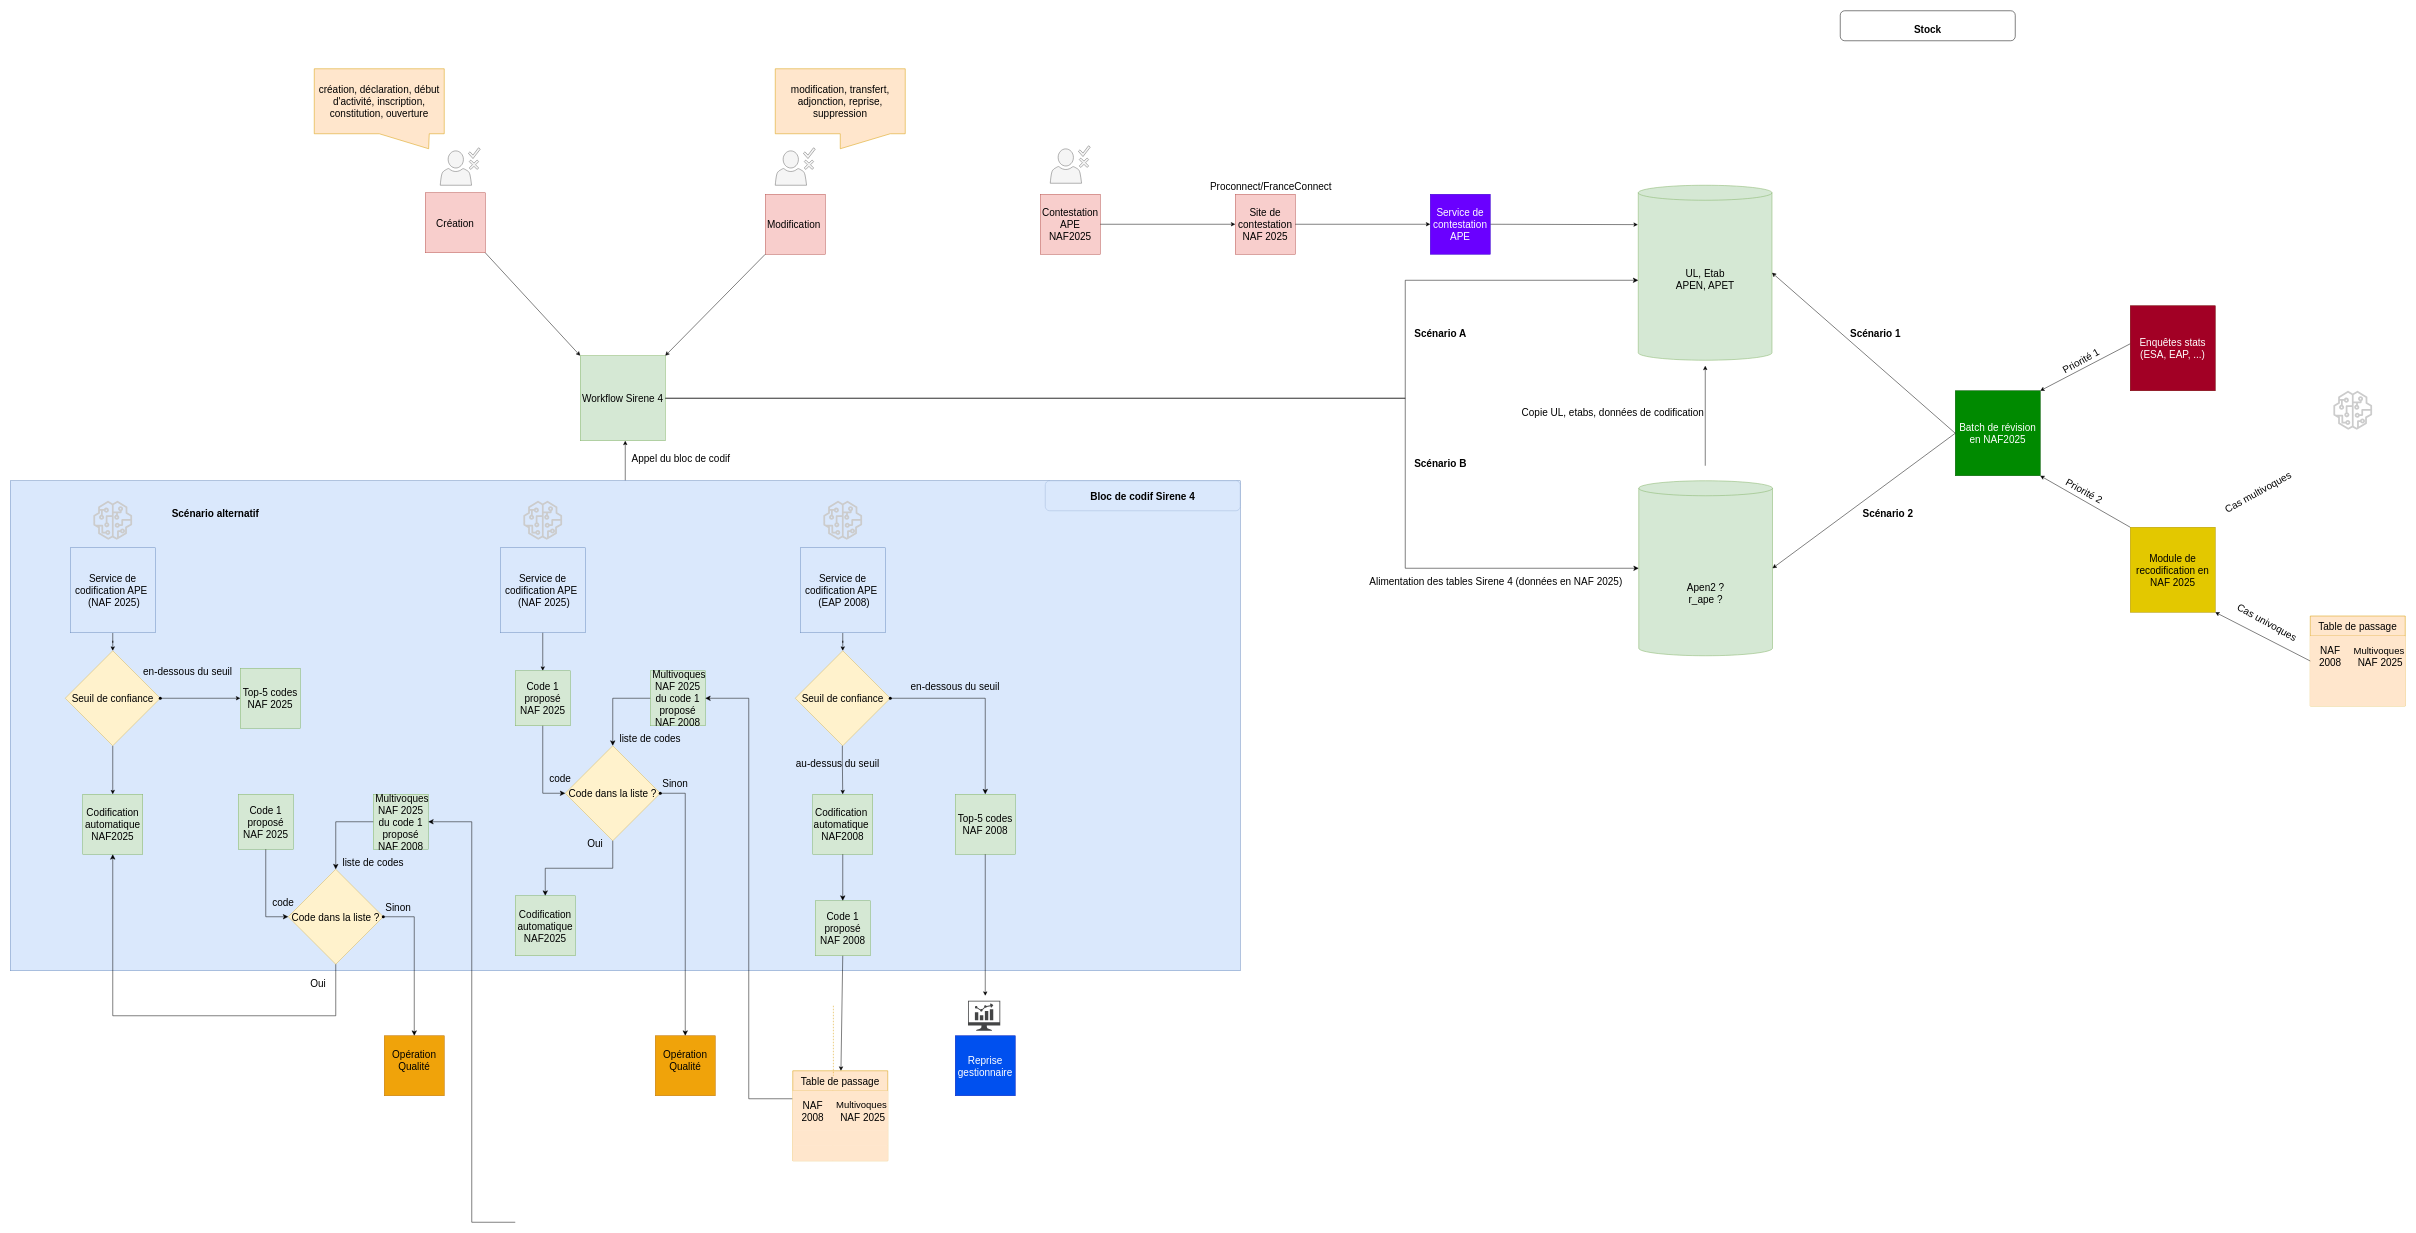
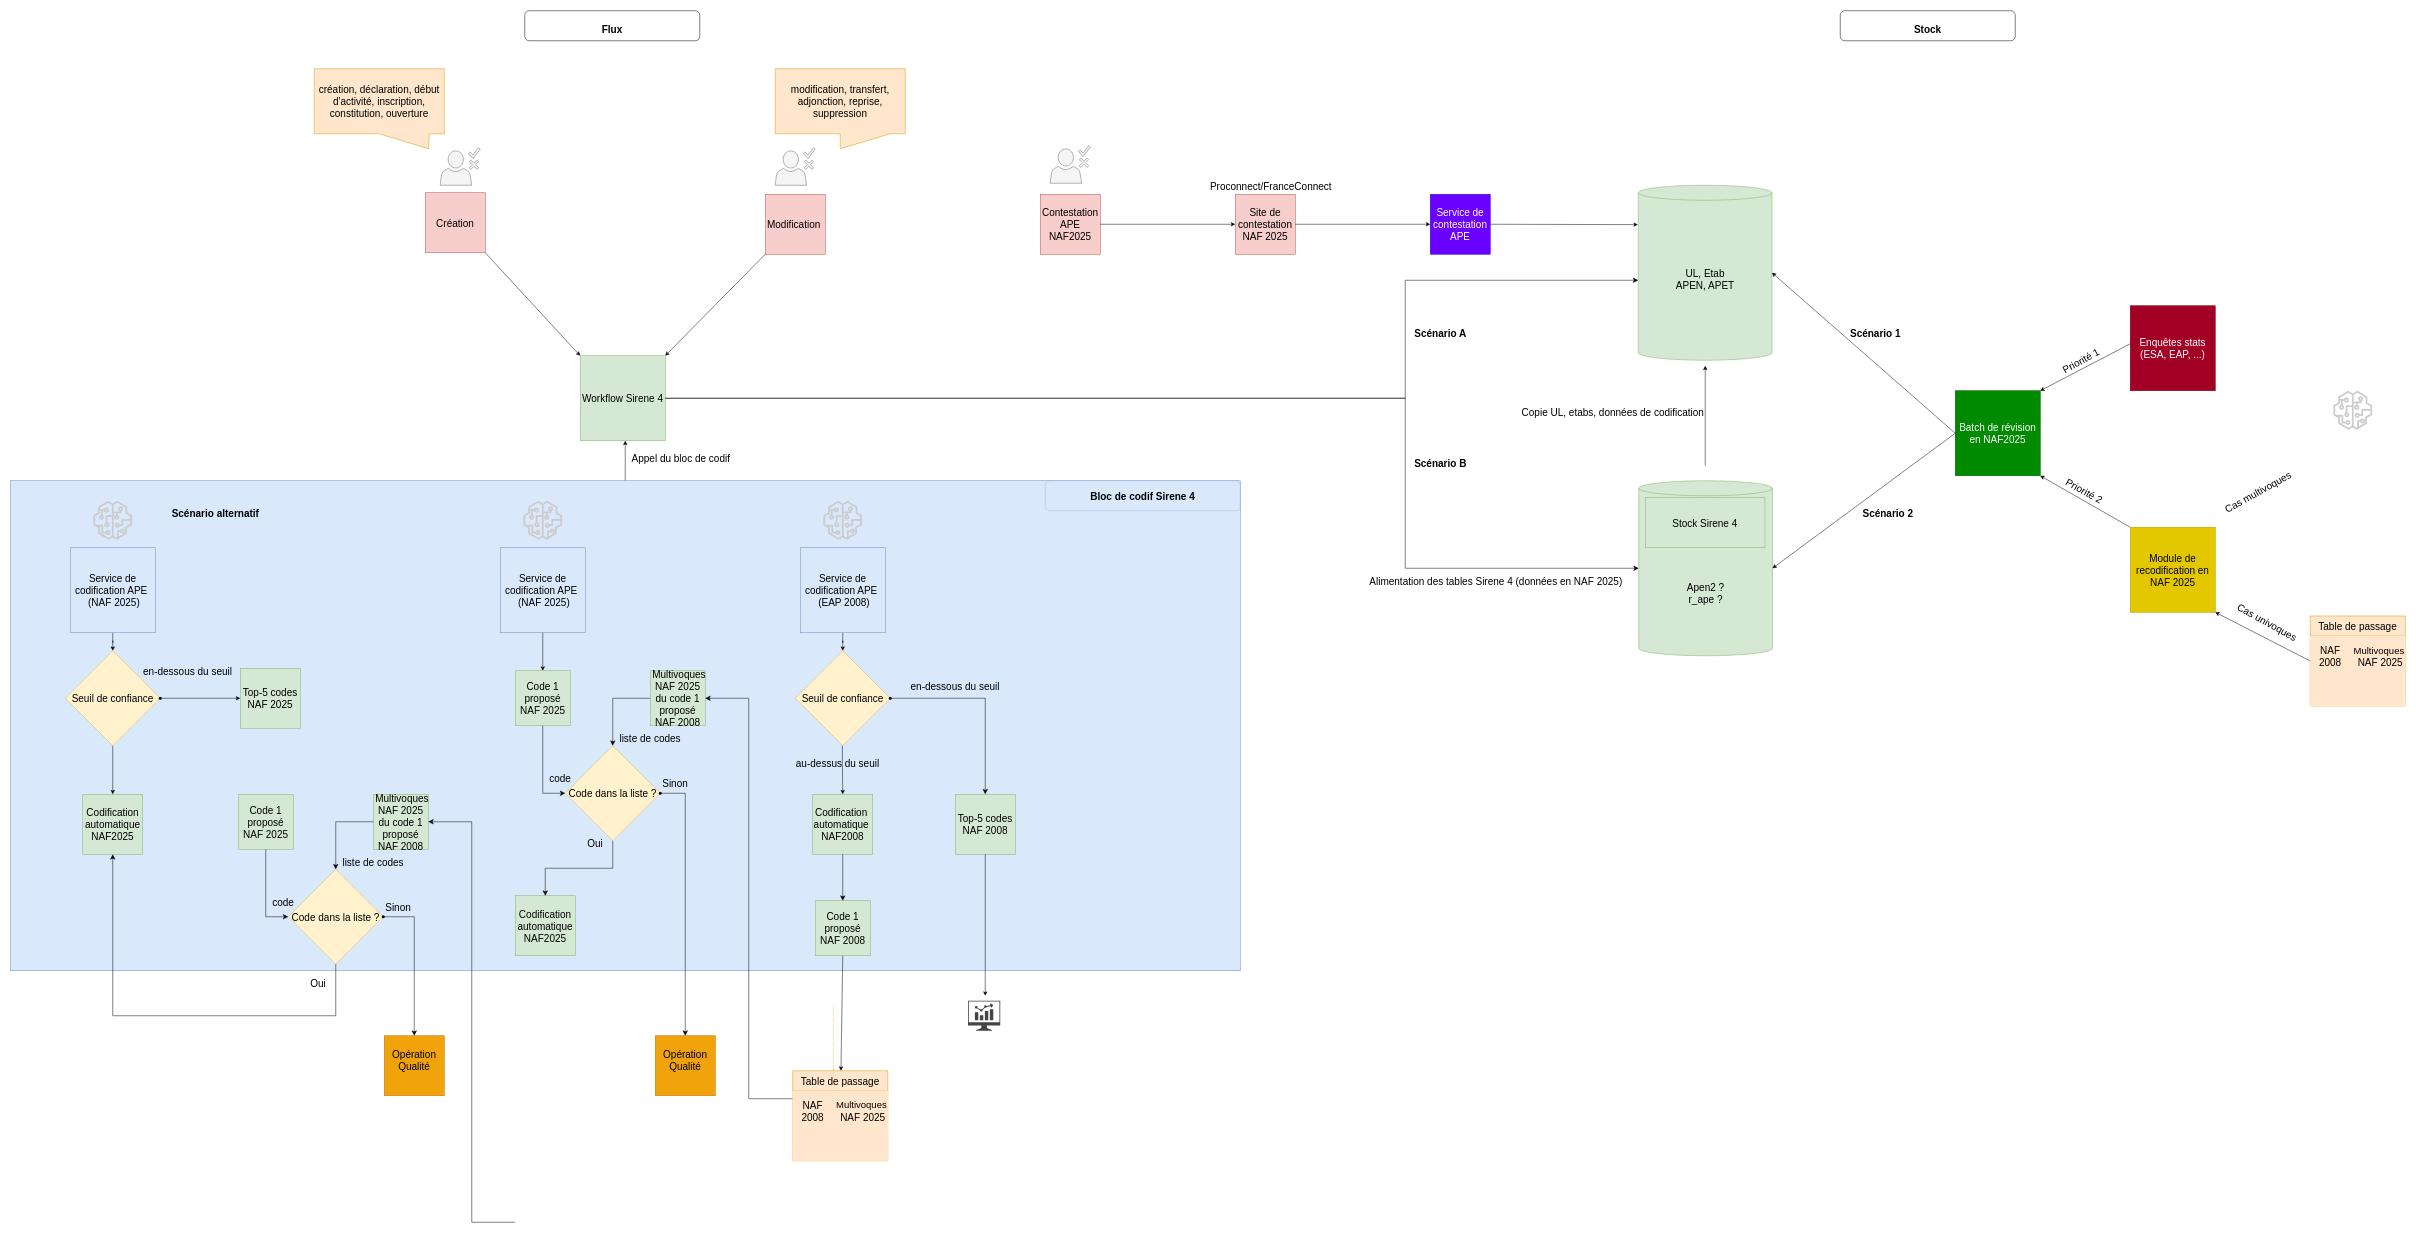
node "Flux": added
node "Stock Sirene 4": added
node "Reprise gestionnaire": removed
